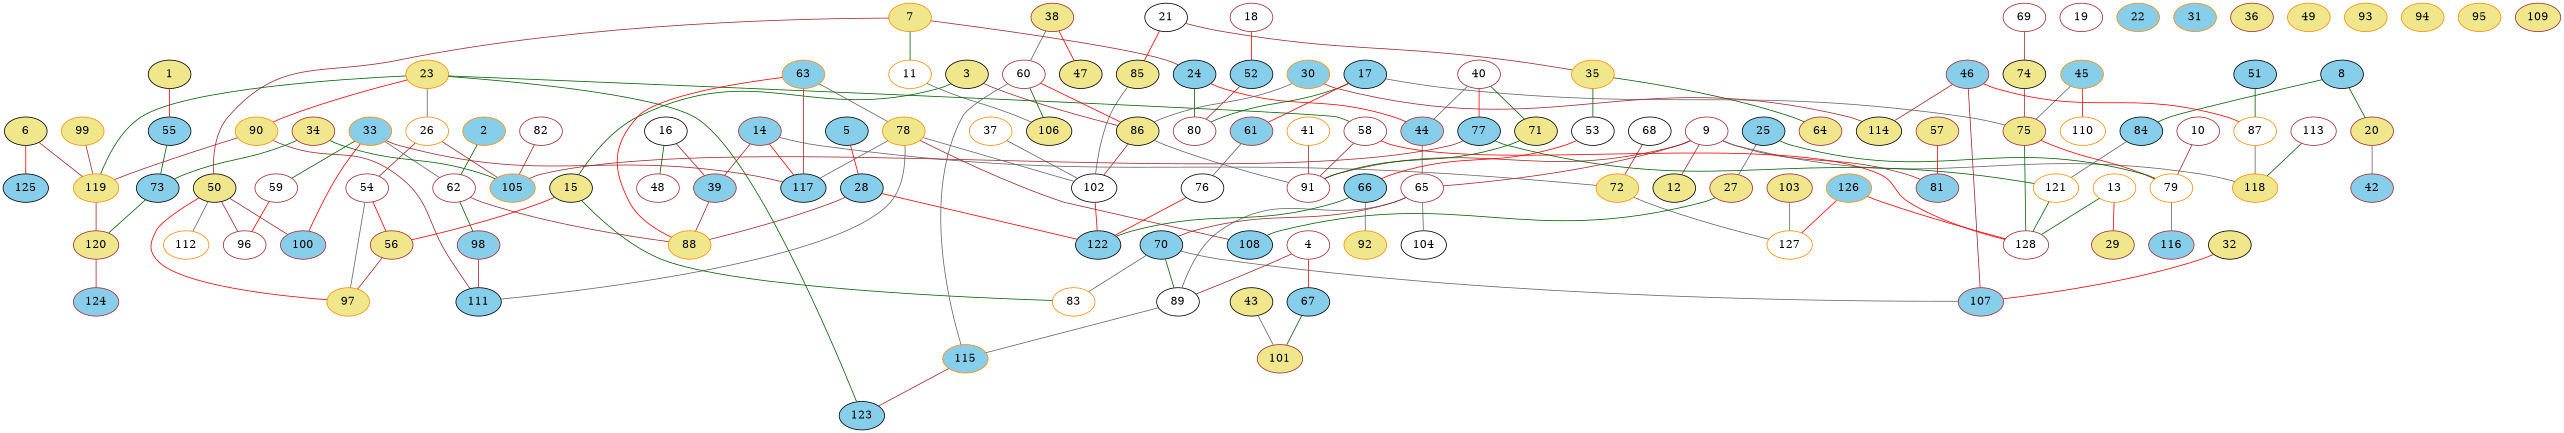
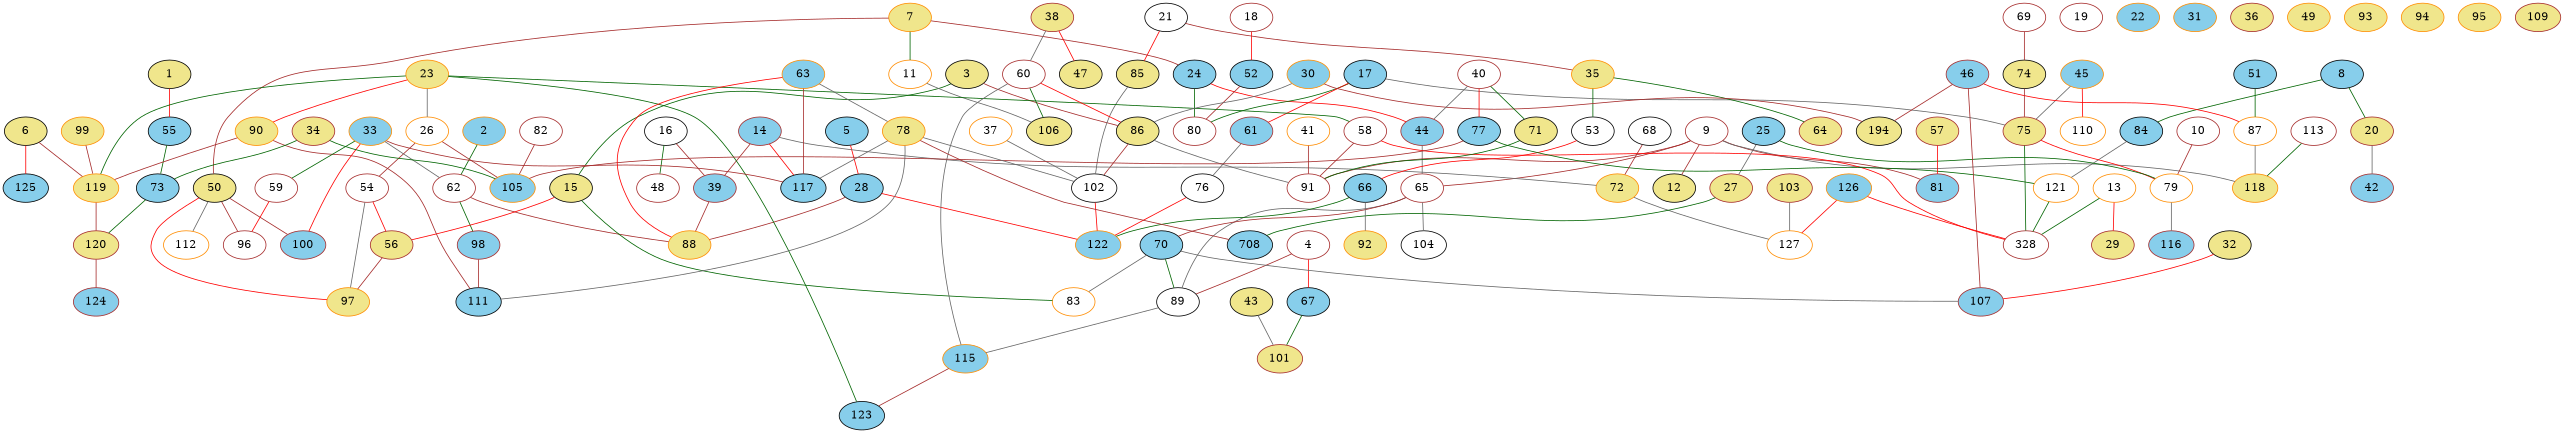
node "114": label "114" -> "194"
node "122": color black -> darkorange
node "108": label "108" -> "708"
node "128": label "128" -> "328"
